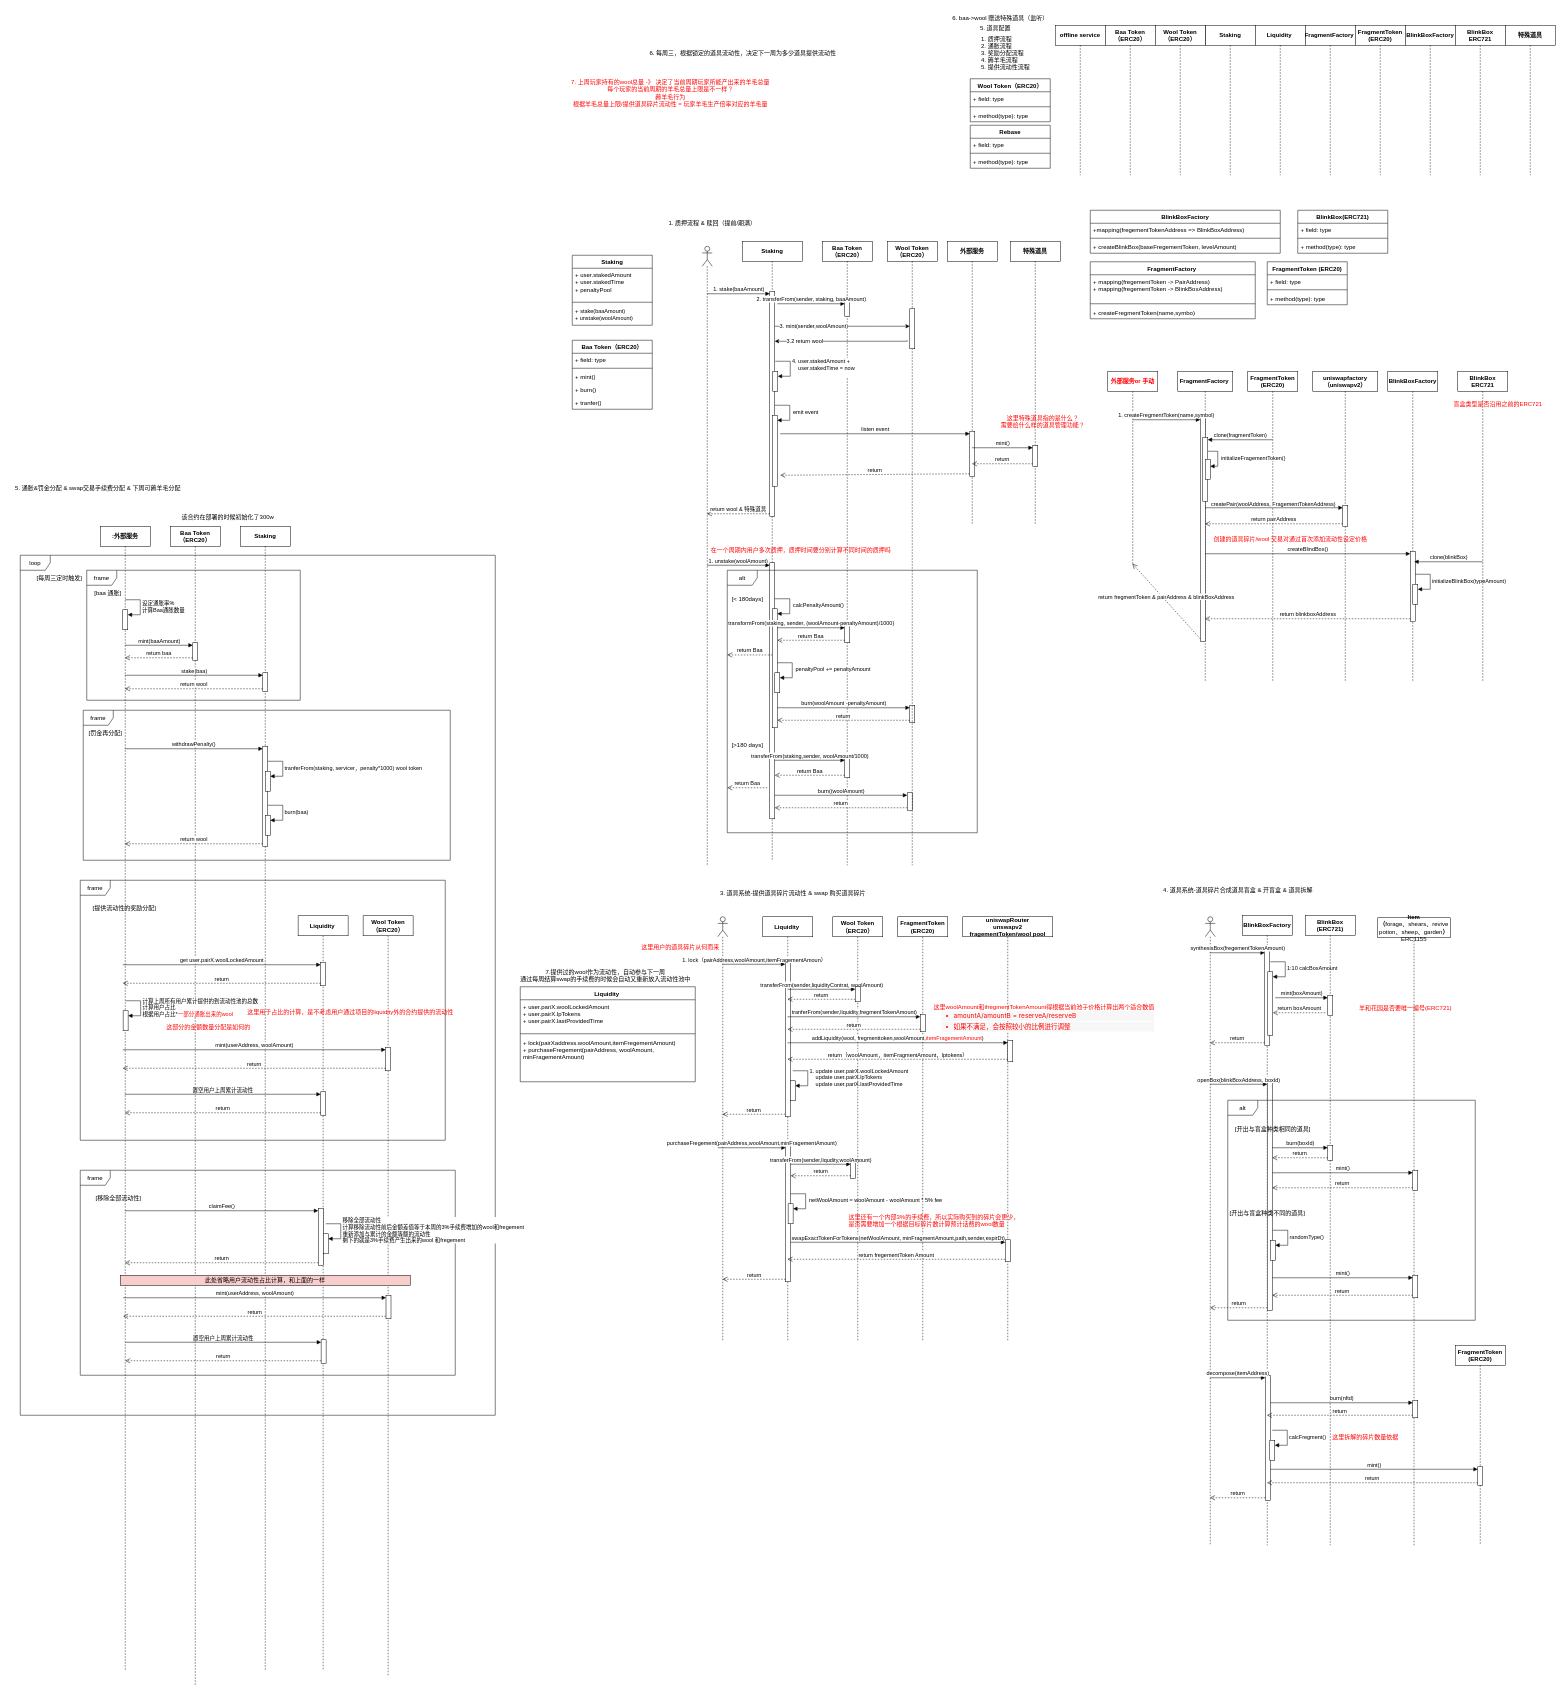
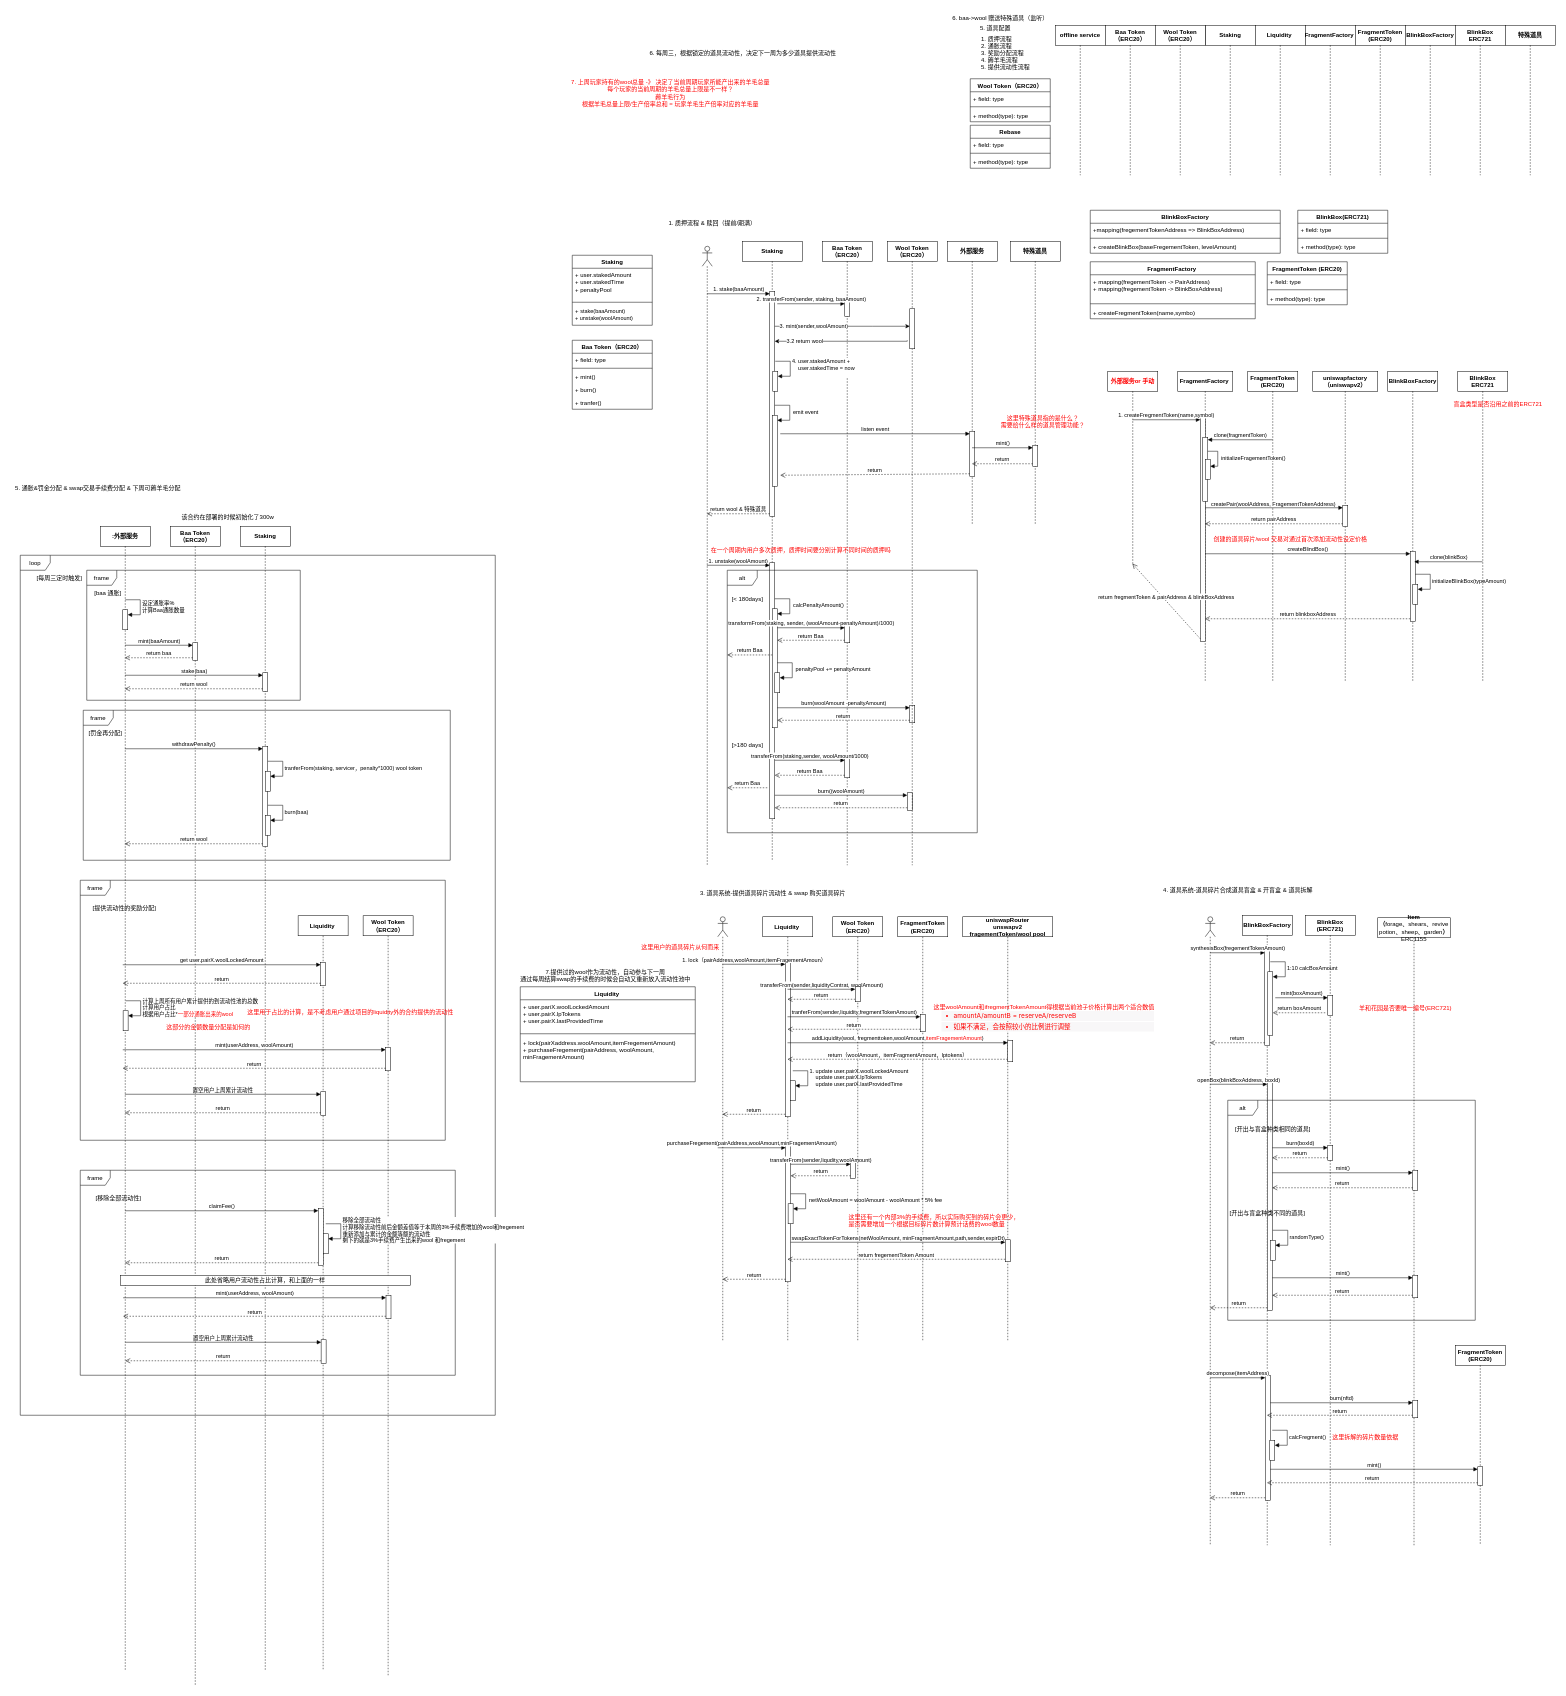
node "7. 上周玩家持有的wool总量 -》 决定了当前周期玩家所能产出来的羊毛总量 每个玩家的当前周期的羊毛总量上限是不一样？ 薅羊毛行为 根据羊毛总量上限/提供道具碎片流动性 = 玩家羊毛生产倍率对应的羊毛量": label "7. 上周玩家持有的wool总量 -》 决定了当前周期玩家所能产出来的羊毛总量 每个玩家的当前周期的羊毛总量上限是不一样？ 薅羊毛行为 根据羊毛总量上限/提供道具碎片流动性 = 玩家羊毛生产倍率对应的羊毛量" -> "7. 上周玩家持有的wool总量 -》 决定了当前周期玩家所能产出来的羊毛总量 每个玩家的当前周期的羊毛总量上限是不一样？ 薅羊毛行为 根据羊毛总量上限/生产倍率总和 = 玩家羊毛生产倍率对应的羊毛量"
node "3. 道具系统-提供道具碎片流动性 & swap 购买道具碎片": moved (793, 893) -> (773, 893)
node "此处省略用户流动性占比计算，和上面的一样": fillcolor #f8cecc -> #ffffff
